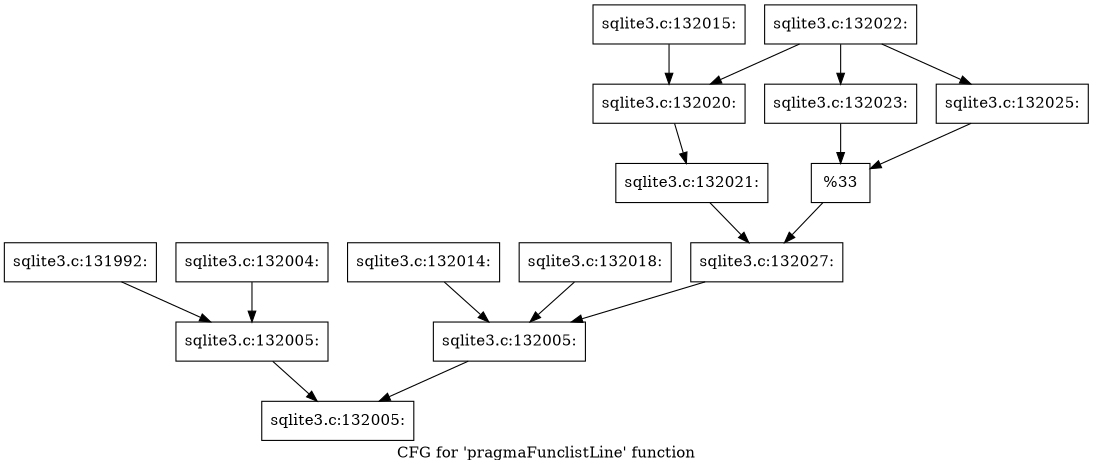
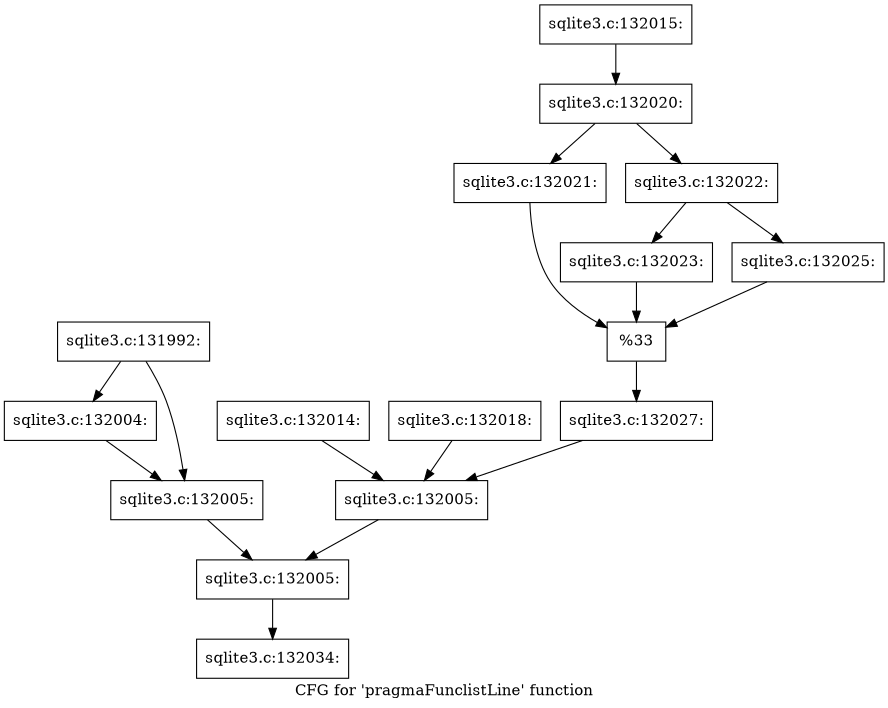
edge "sqlite3.c:132022:" -> "sqlite3.c:132020:": reversed
edge "sqlite3.c:132021:" -> "sqlite3.c:132027:": now "sqlite3.c:132021:" -> "%33"
edge "sqlite3.c:131992:" -> "sqlite3.c:132004:": added
node "sqlite3.c:132034:": added
